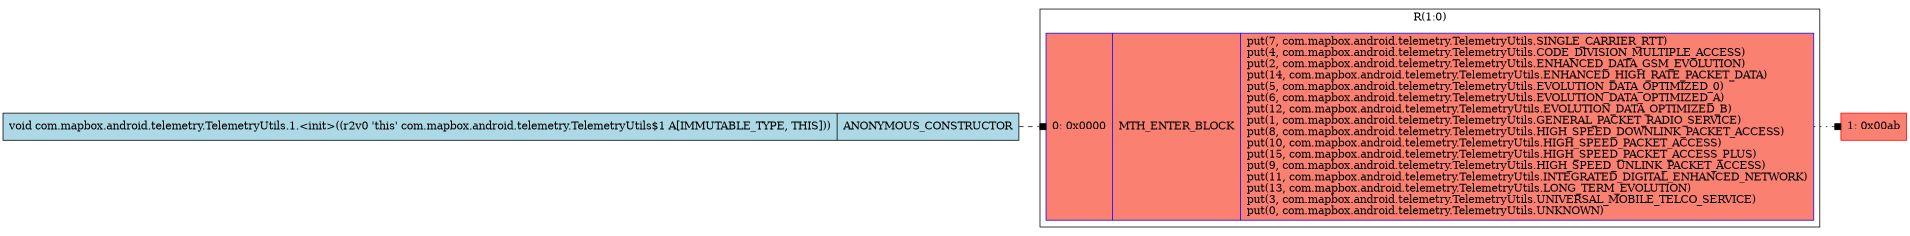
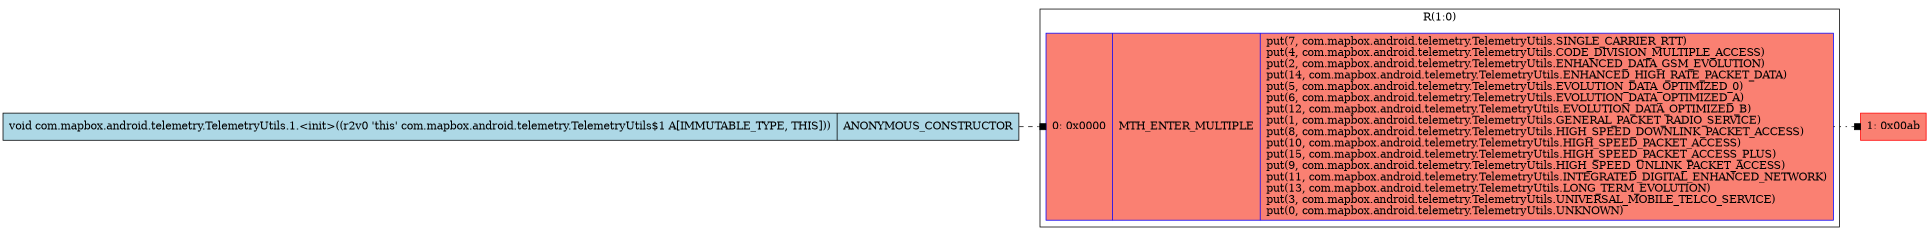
node "0: 0x0000": text "MTH_ENTER_BLOCK" -> "MTH_ENTER_MULTIPLE"
